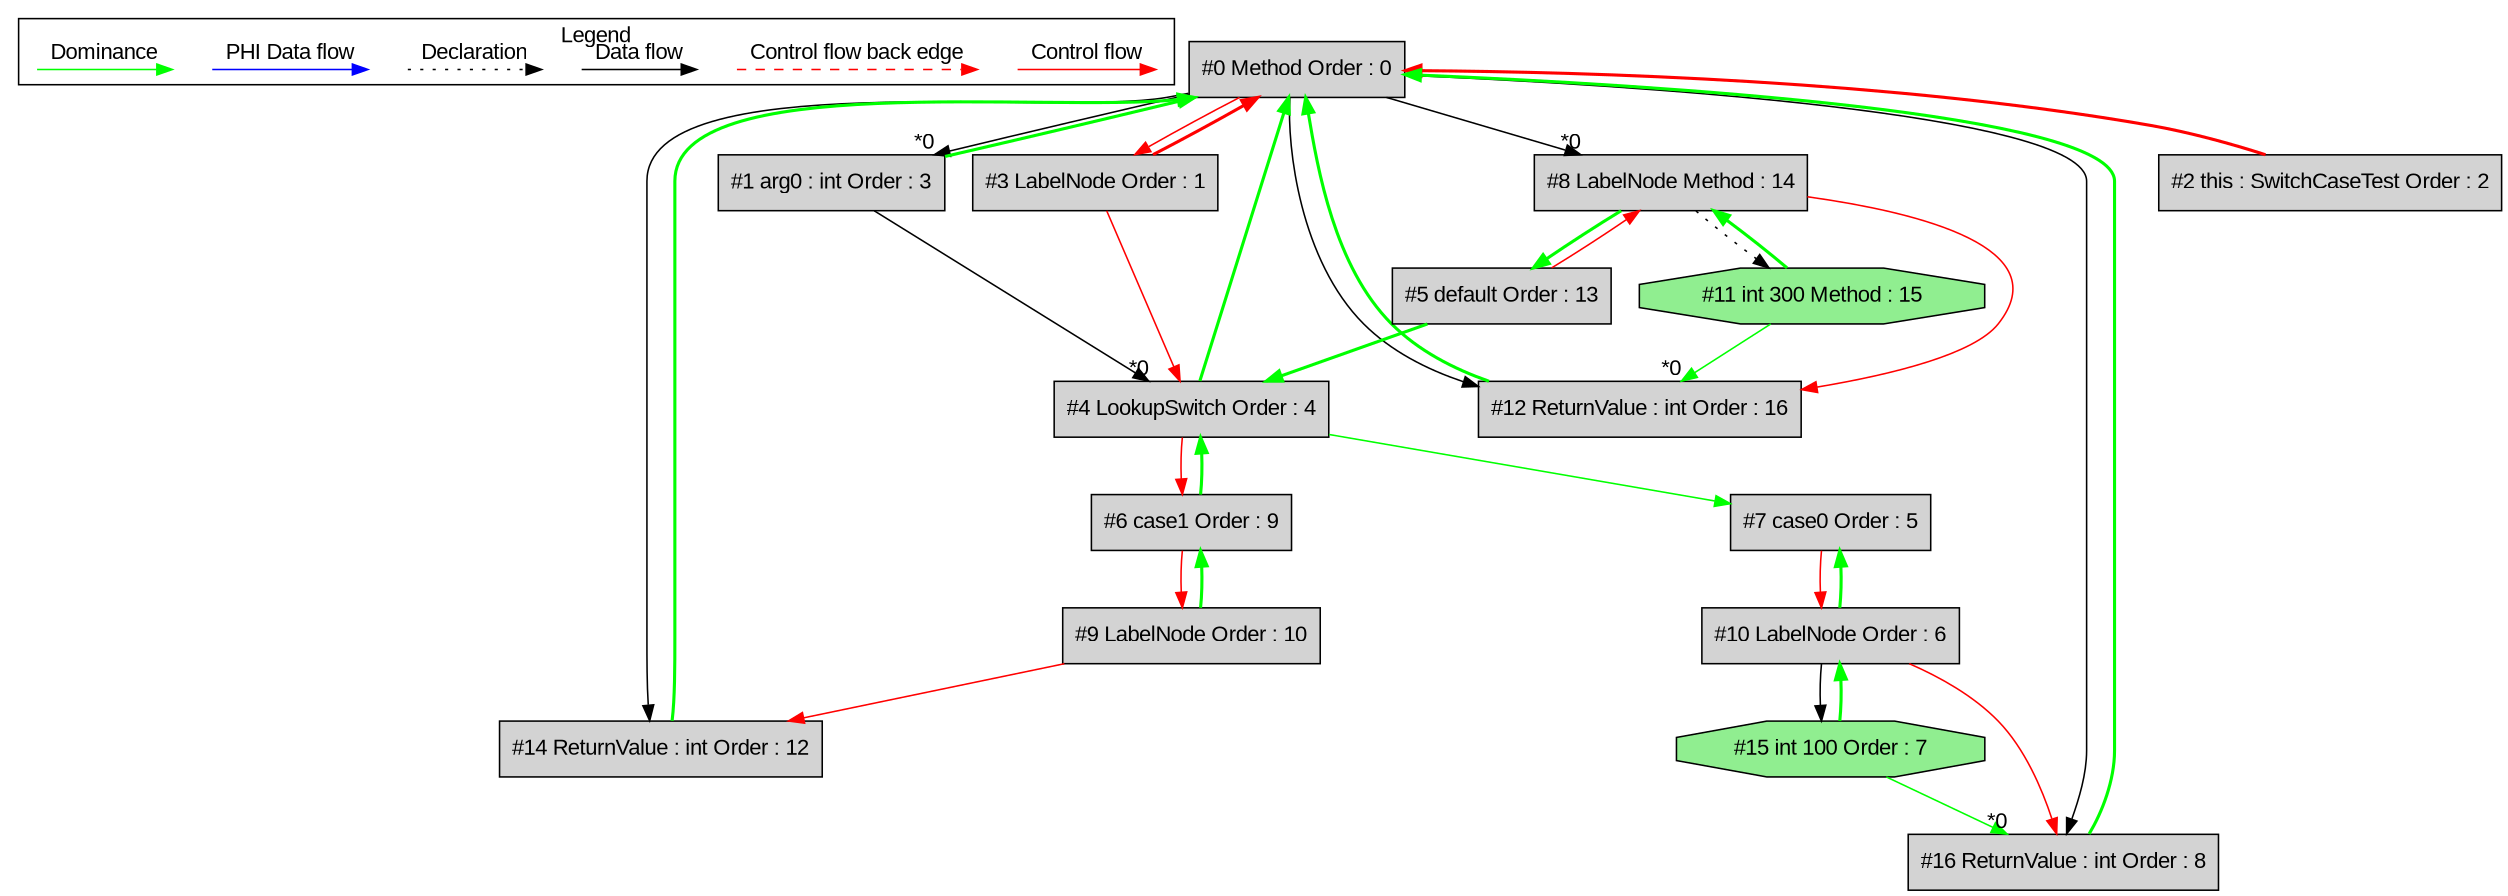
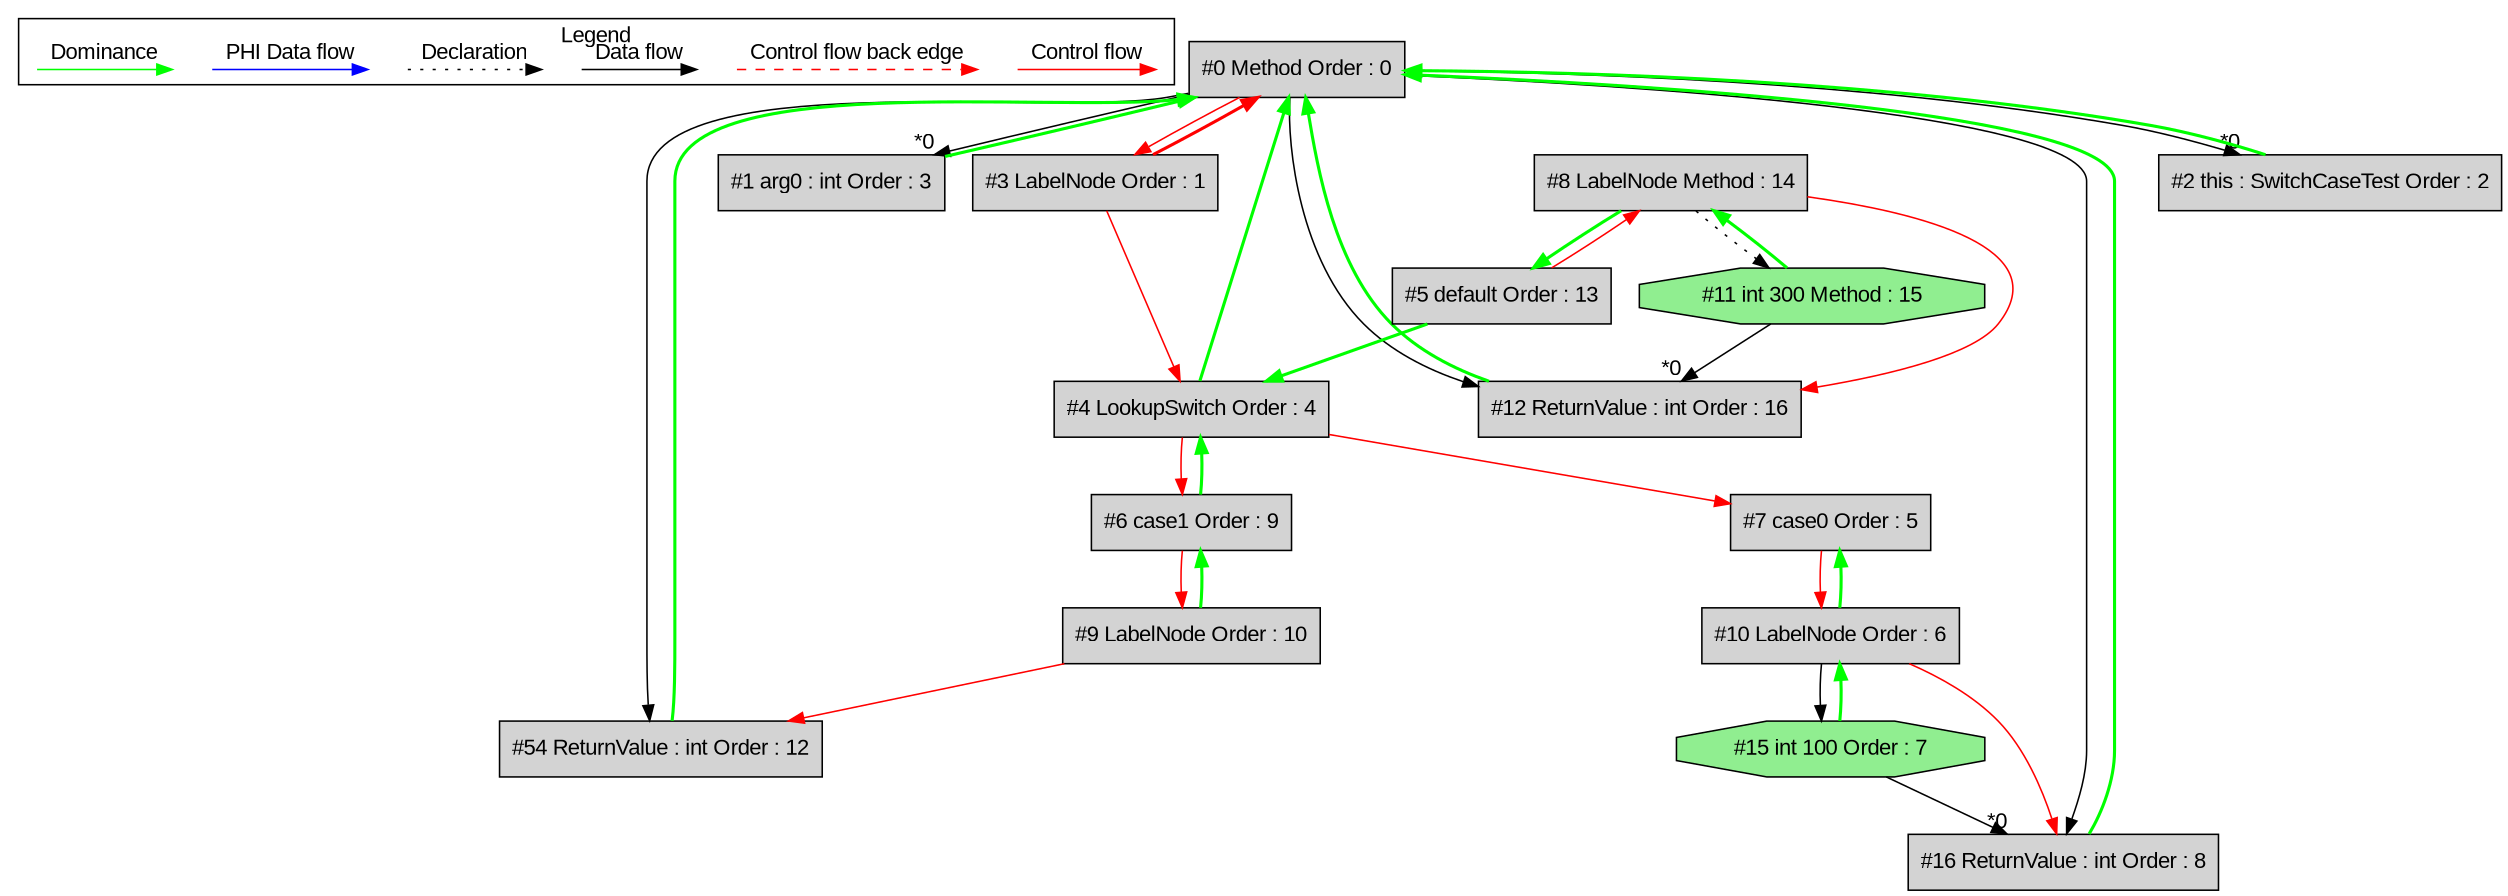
edge "#2 this : SwitchCaseTest Order : 2" -> "#0 Method Order : 0": color red -> green
edge "#0 Method Order : 0" -> "#8 LabelNode Method : 14": now "#0 Method Order : 0" -> "#2 this : SwitchCaseTest Order : 2"
edge "#1 arg0 : int Order : 3" -> "#4 LookupSwitch Order : 4": removed
edge "#11 int 300 Method : 15" -> "#12 ReturnValue : int Order : 16": color green -> black
edge "#4 LookupSwitch Order : 4" -> "#7 case0 Order : 5": color green -> red
node "#14 ReturnValue : int Order : 12": label "#14 ReturnValue : int Order : 12" -> "#54 ReturnValue : int Order : 12"
edge "#15 int 100 Order : 7" -> "#16 ReturnValue : int Order : 8": color green -> black
